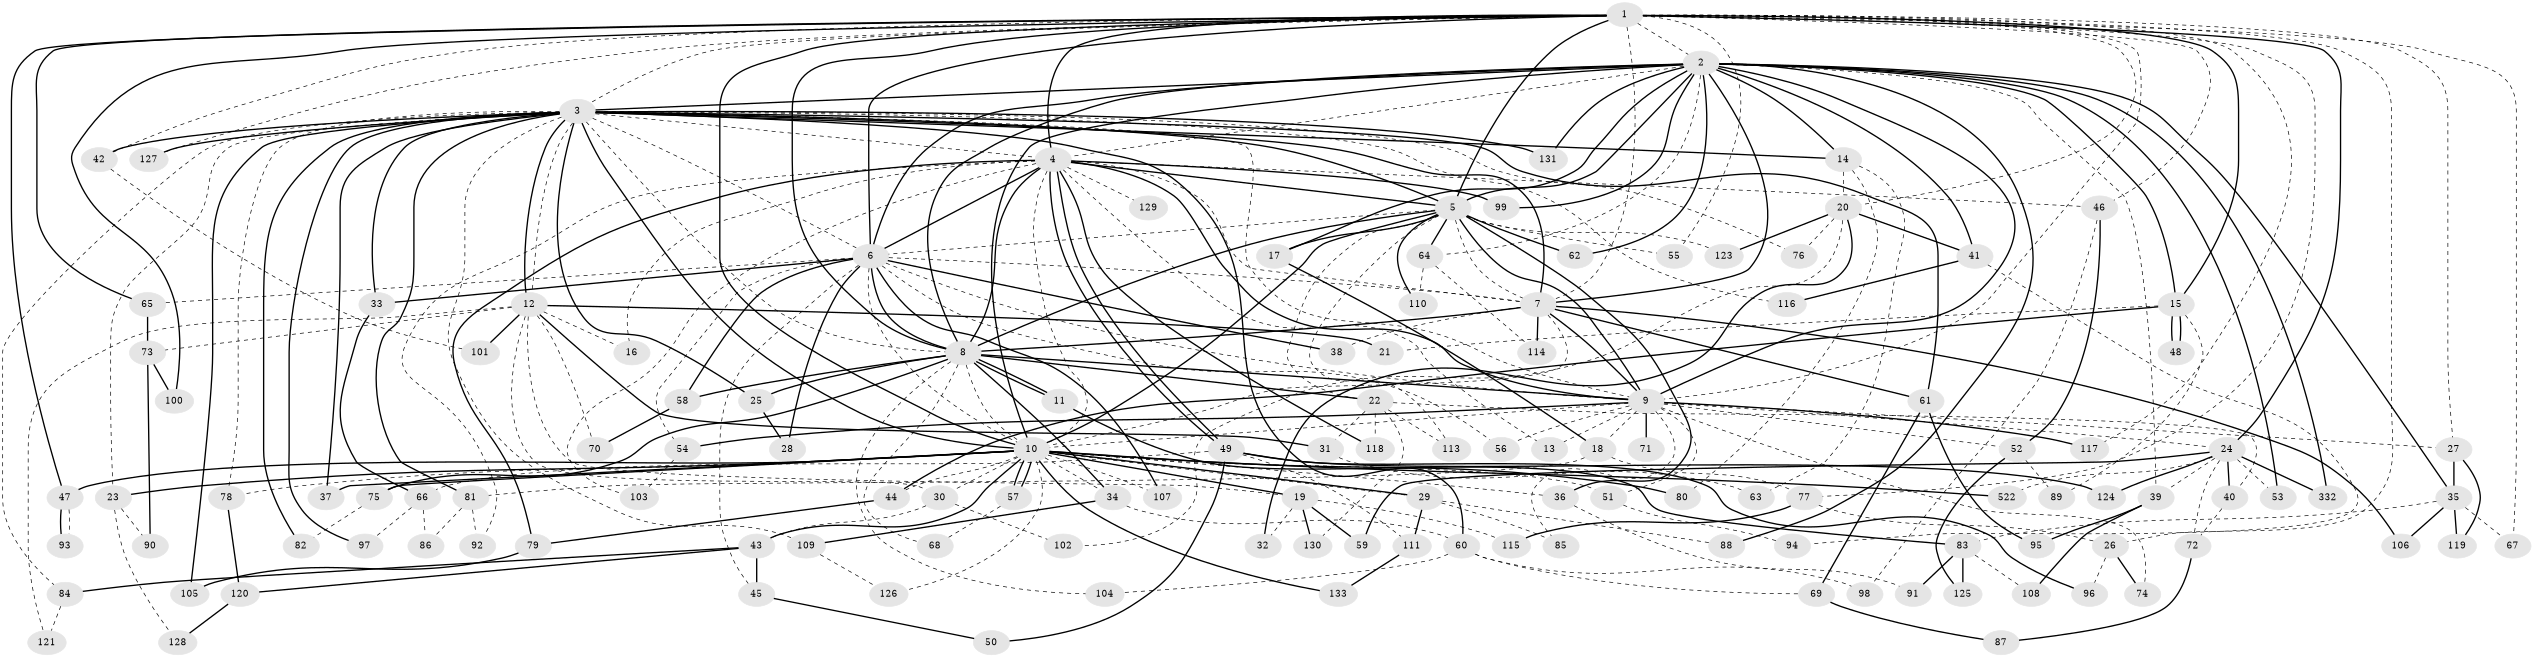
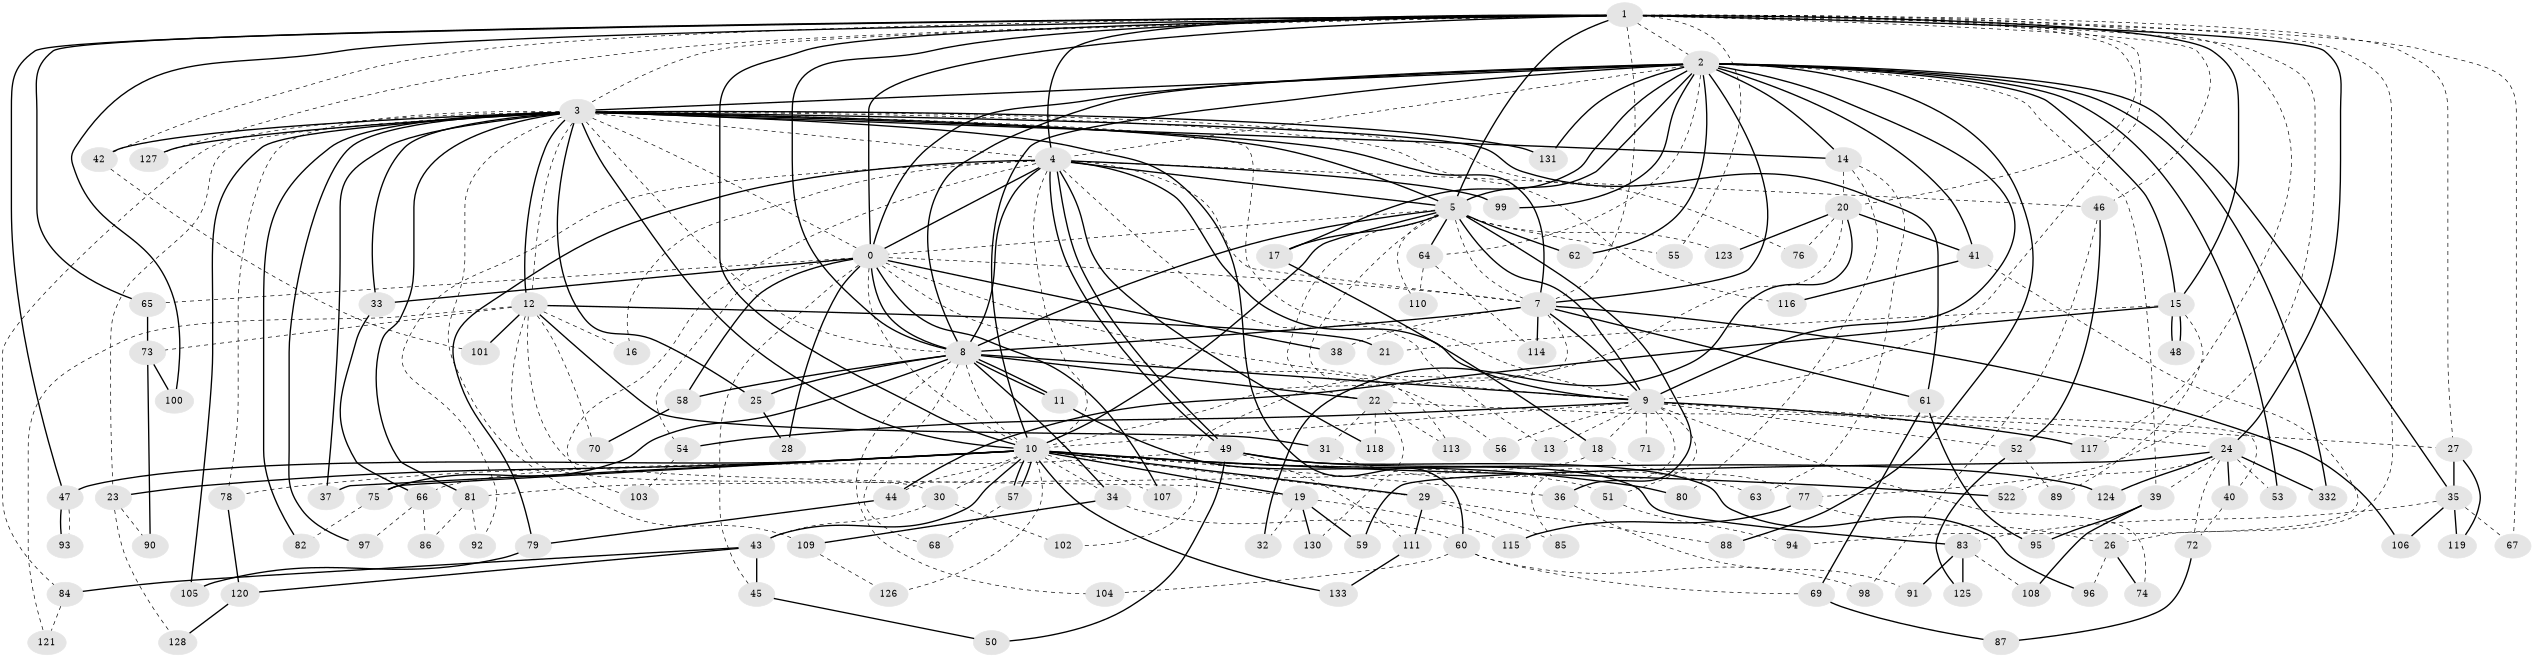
node "129": removed
edge "5" -- "110": style bold -> dashed
node "6": label "6" -> "0"
edge "9" -- "71": style bold -> dashed
